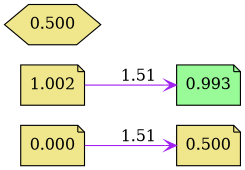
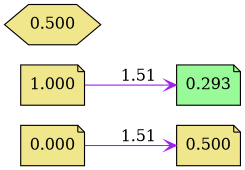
node "1.002": label "1.002" -> "1.000"
node "0.993": label "0.993" -> "0.293"
